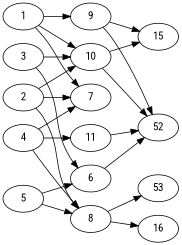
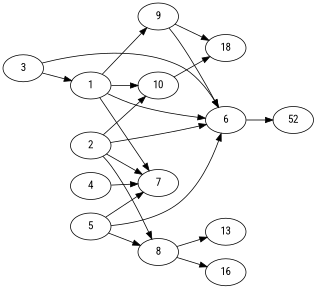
node "15": label "15" -> "18"
edge "3" -> "10": now "3" -> "1"
edge "9" -> "52": now "9" -> "6"
edge "10" -> "52": removed
edge "1" -> "6": added
edge "2" -> "6": added
node "11": removed
edge "4" -> "8": removed
node "53": label "53" -> "13"
edge "5" -> "7": added
